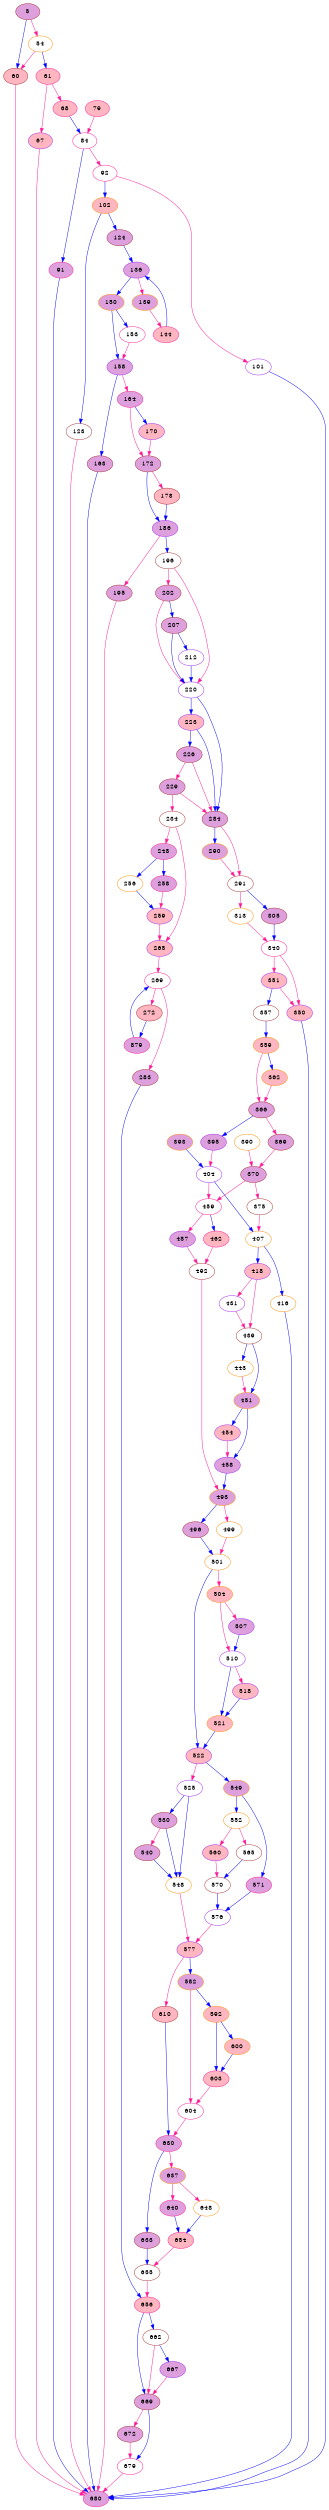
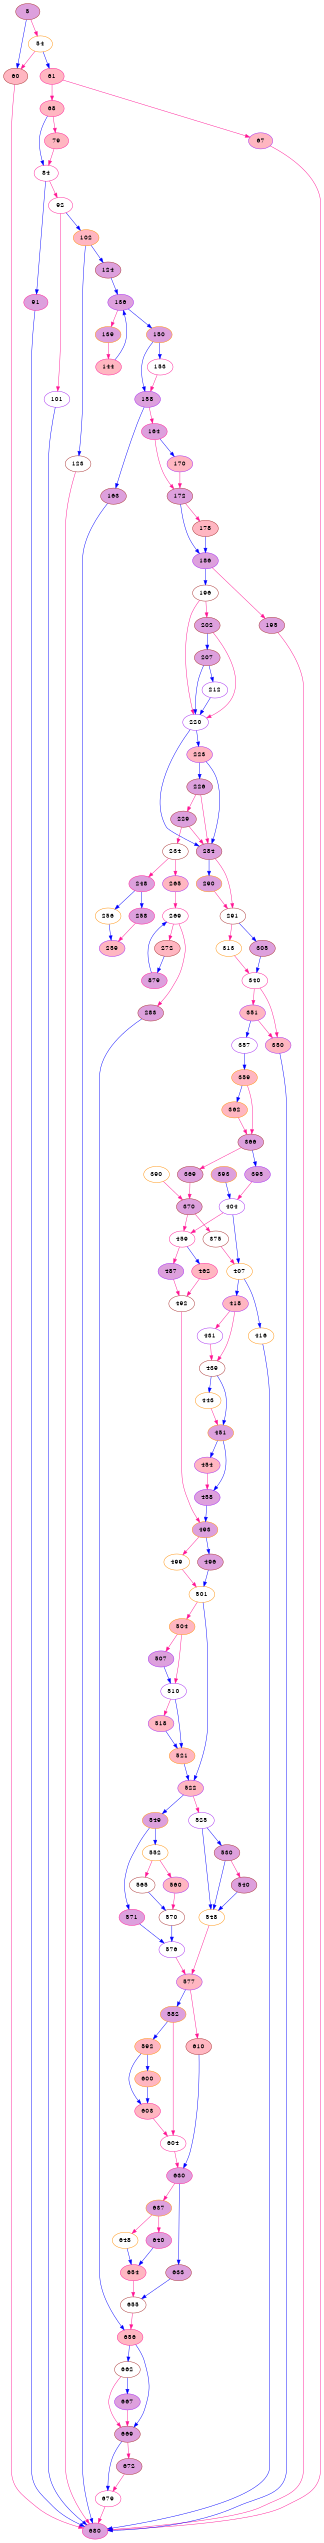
edge "68" -> "79": added
edge "259" -> "265": removed
node "357": color brown -> purple
